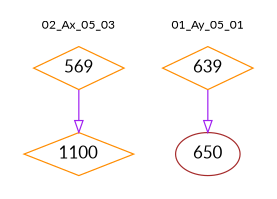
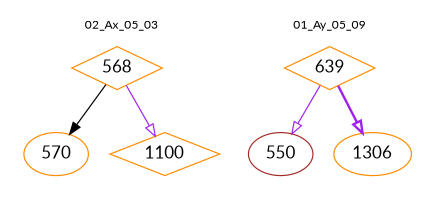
cluster "01_Ay_05_01": label "01_Ay_05_01" -> "01_Ay_05_09"
node "569": label "569" -> "568"
node "570": added
node "650": label "650" -> "550"
node "1306": added
